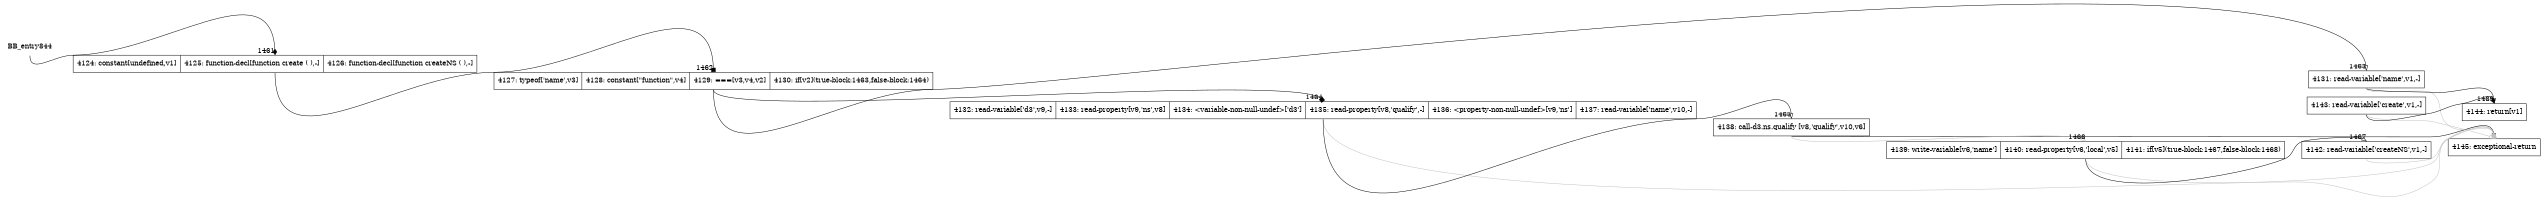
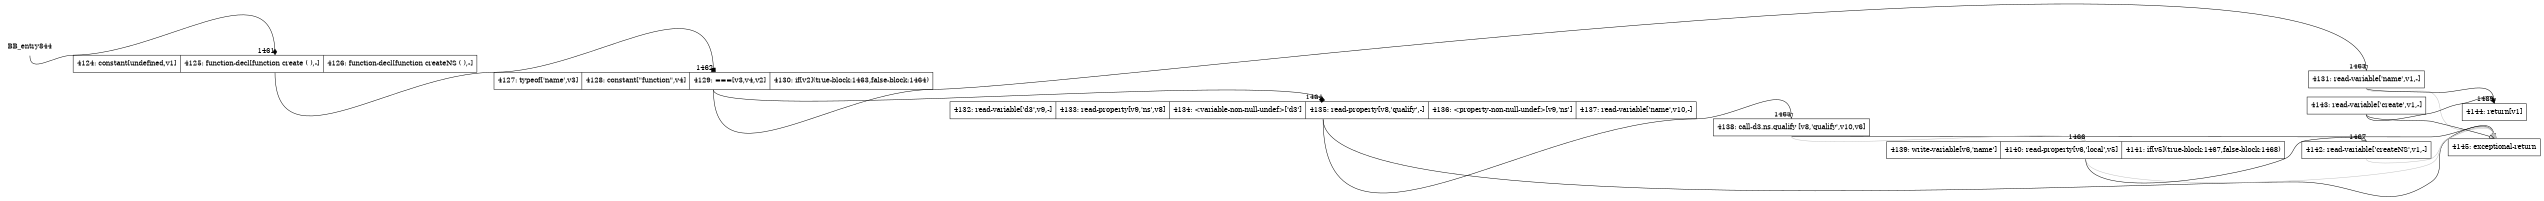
edge "4143: read-variable['create',v1,-]" -> "4145: exceptional-return": color gray -> black
edge "4132: read-variable['d3',v9,-]" -> "4145: exceptional-return": color gray -> black
